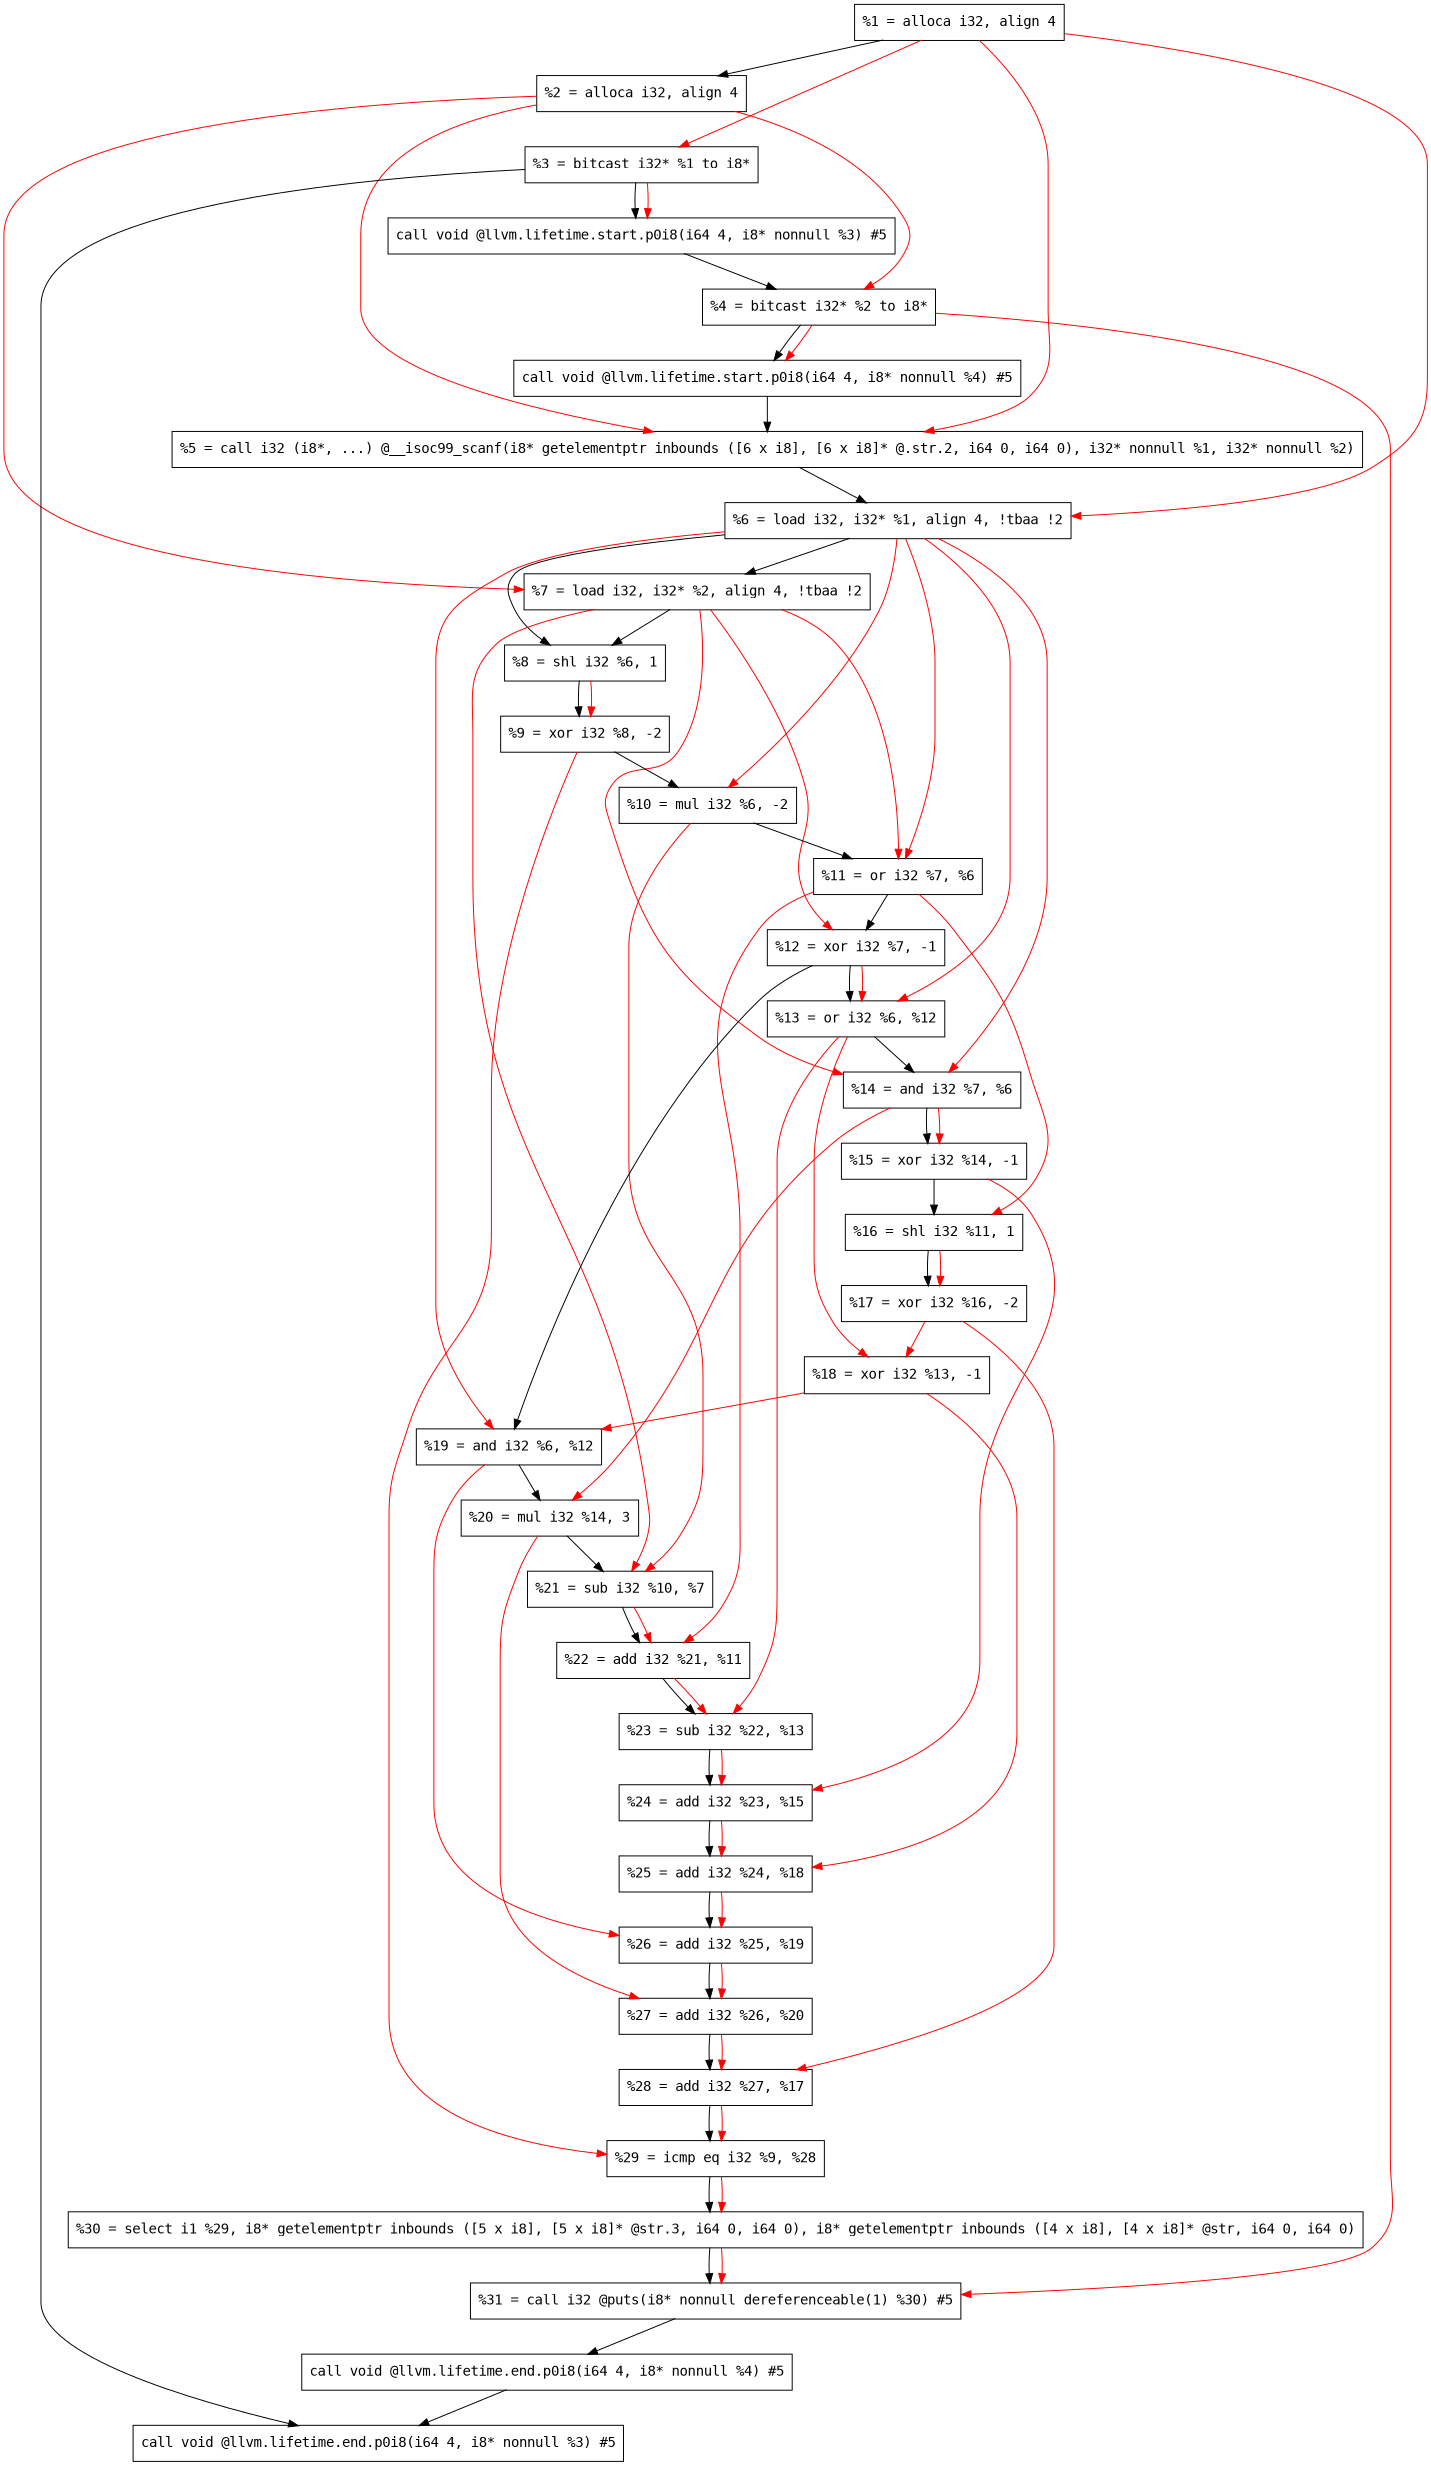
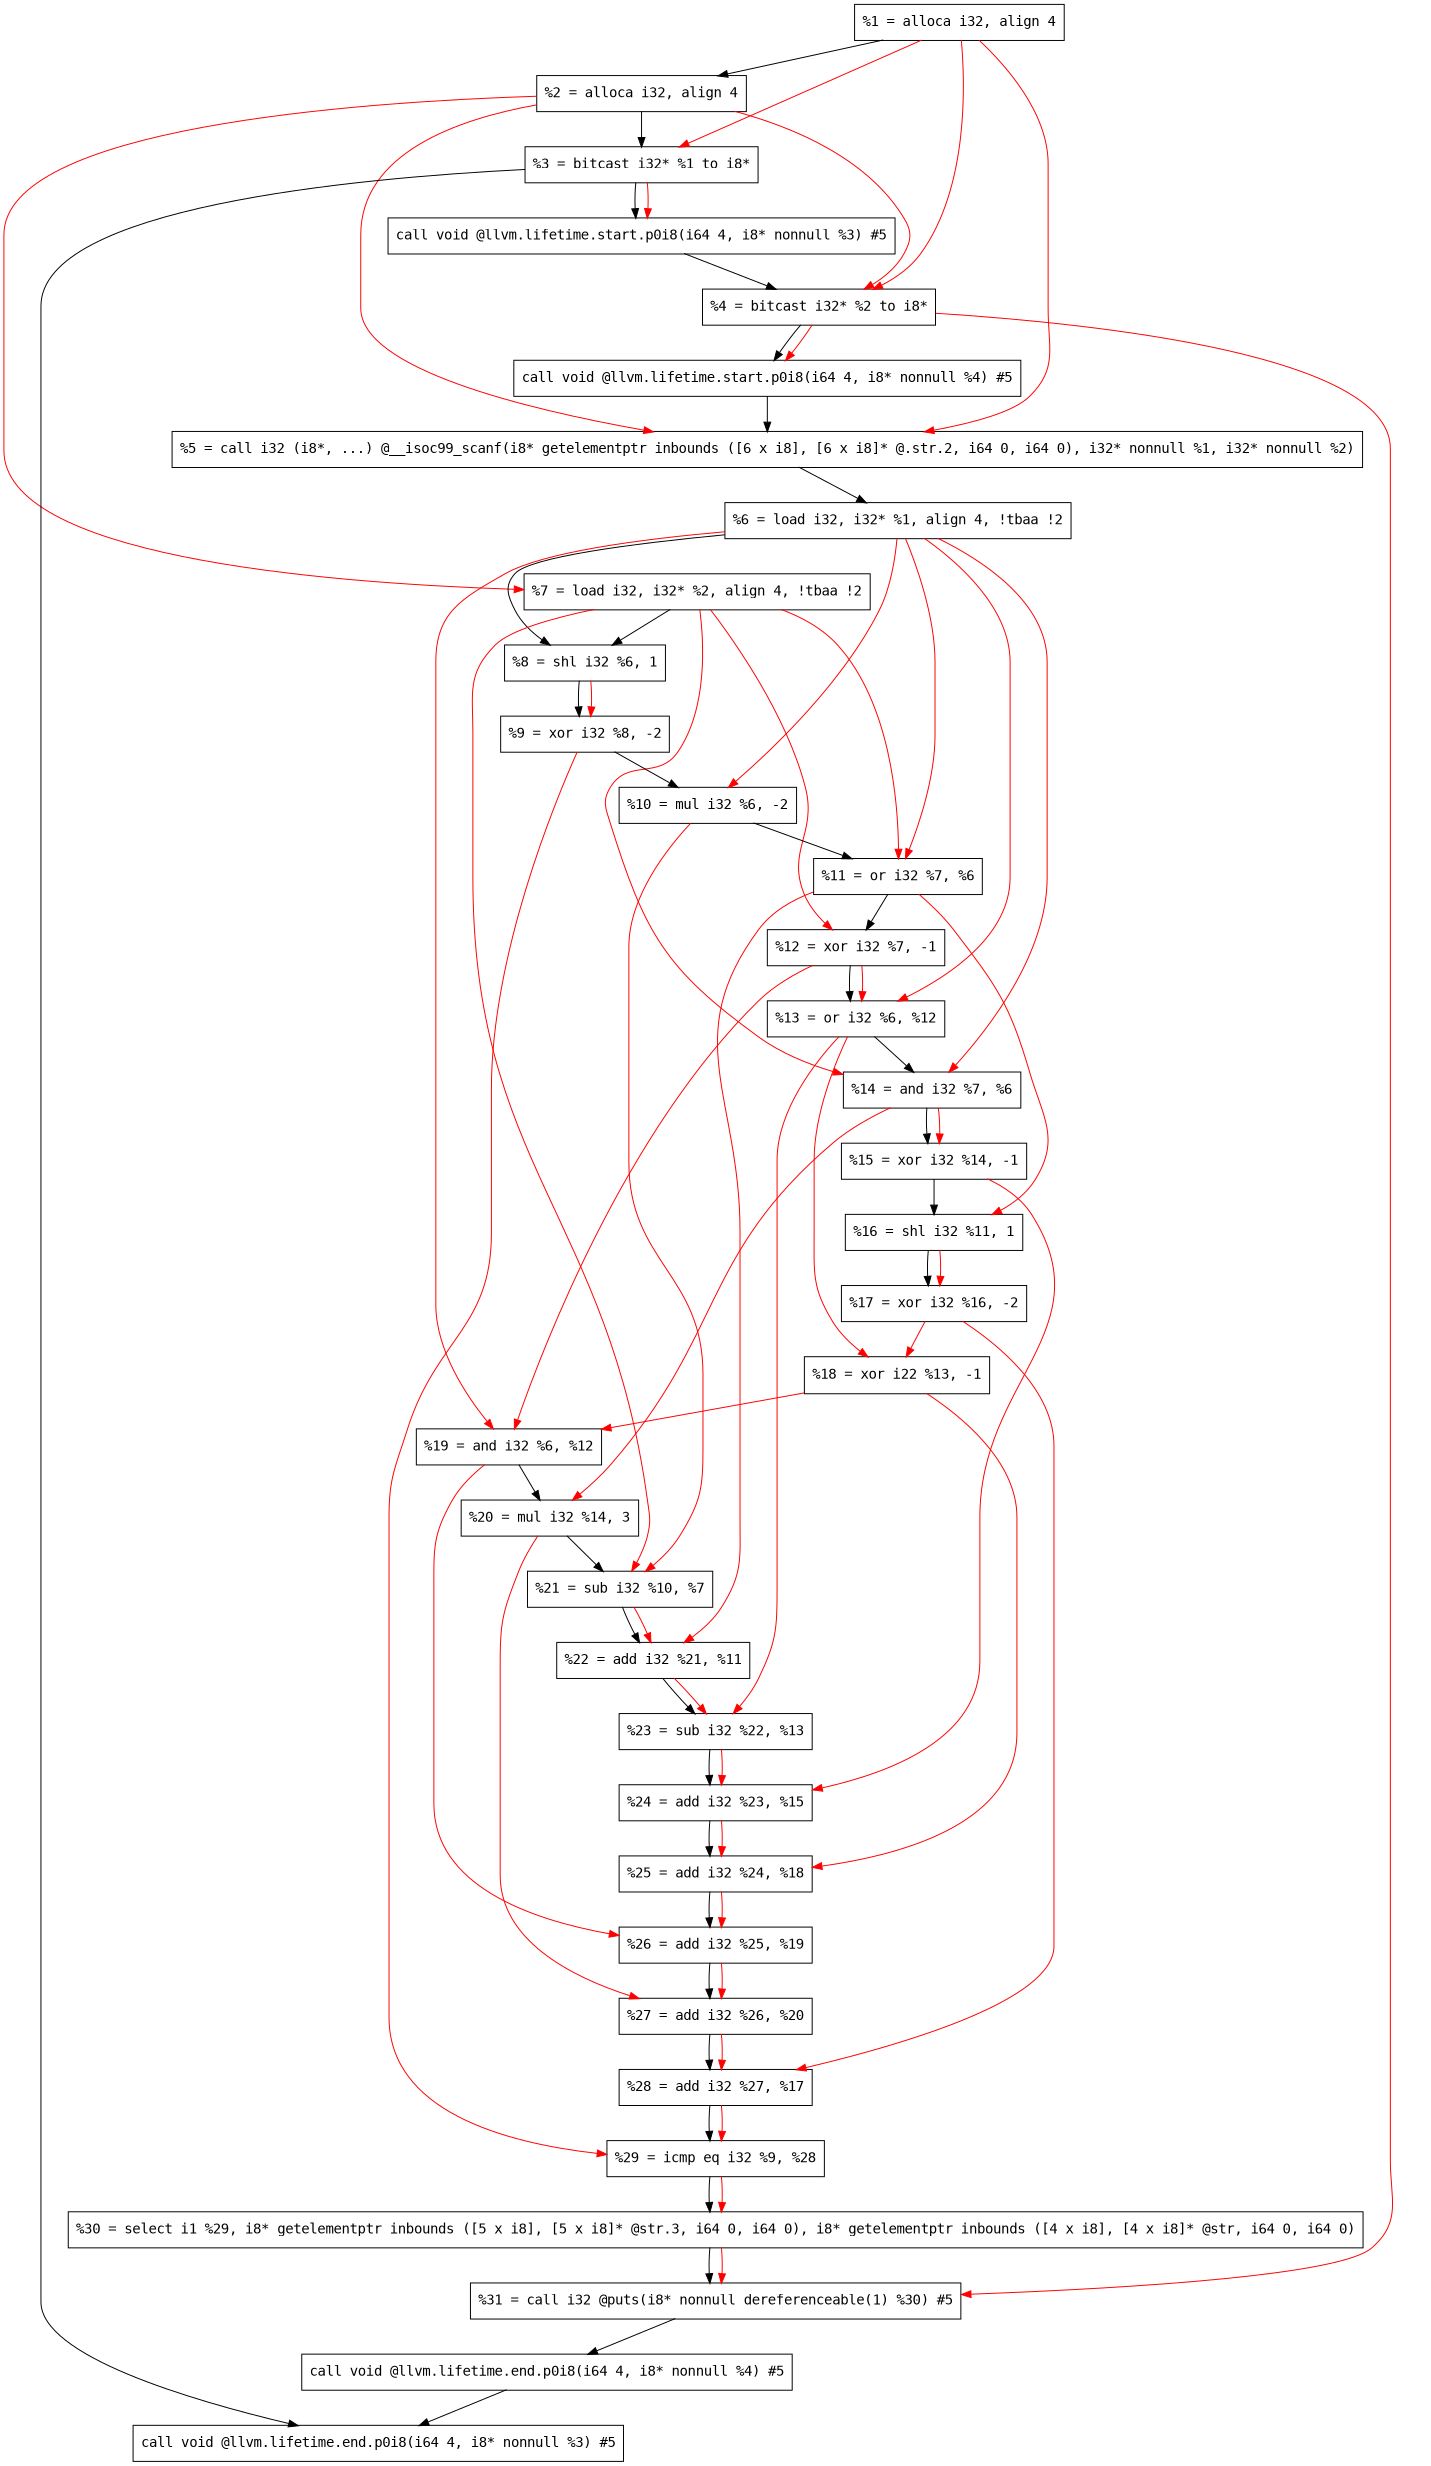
edge "%2 = alloca i32, align 4" -> "%3 = bitcast i32* %1 to i8*": added
edge "%1 = alloca i32, align 4" -> "%6 = load i32, i32* %1, align 4, !tbaa !2": now "%1 = alloca i32, align 4" -> "%4 = bitcast i32* %2 to i8*"
edge "%6 = load i32, i32* %1, align 4, !tbaa !2" -> "%7 = load i32, i32* %2, align 4, !tbaa !2": removed
edge "%12 = xor i32 %7, -1" -> "%19 = and i32 %6, %12": color black -> red
node "%18 = xor i32 %13, -1": label "%18 = xor i32 %13, -1" -> "%18 = xor i22 %13, -1"
